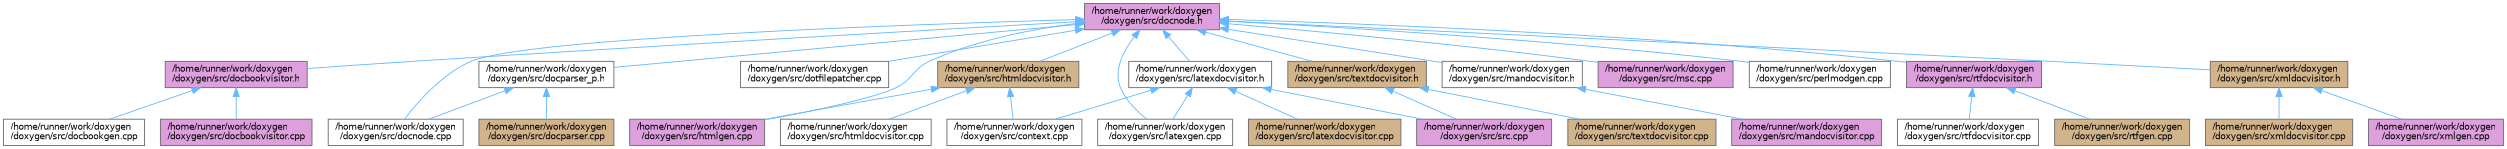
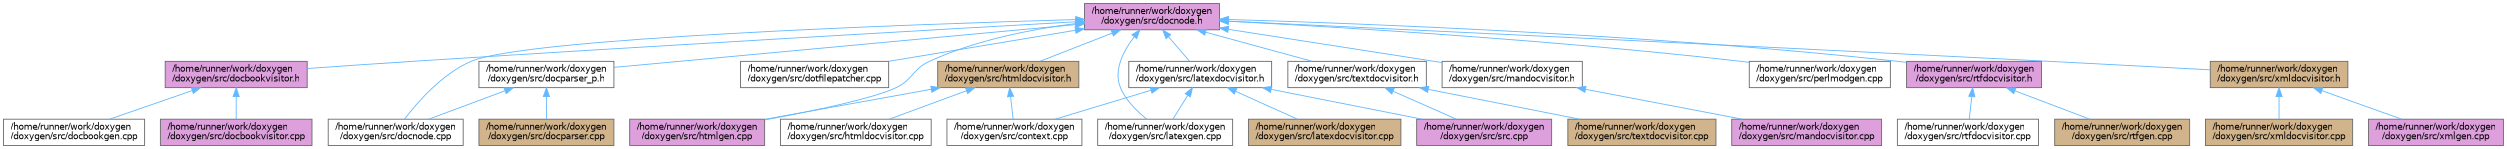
node "/home/runner/work/doxygen /doxygen/src/textdocvisitor.h": fillcolor tan -> white
node "/home/runner/work/doxygen /doxygen/src/msc.cpp": removed
